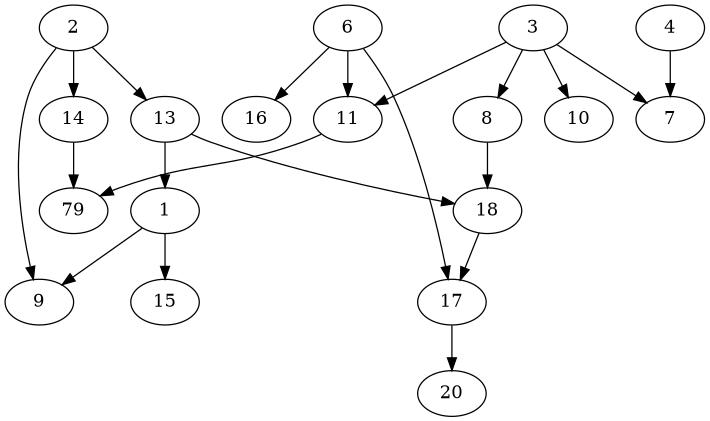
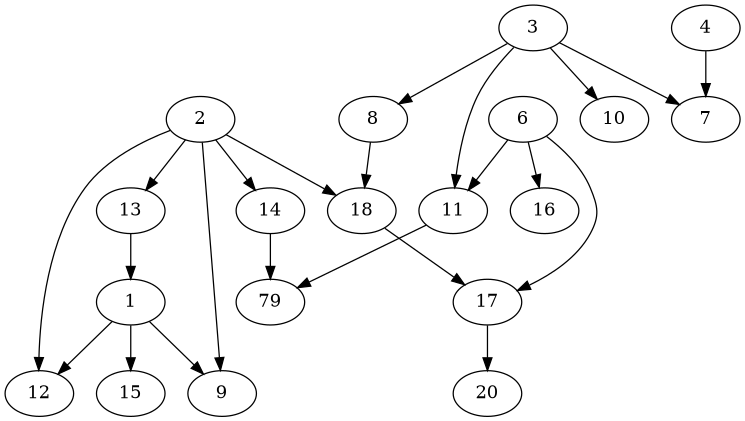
edge "13" -> "18": now "2" -> "18"
node "12": added
